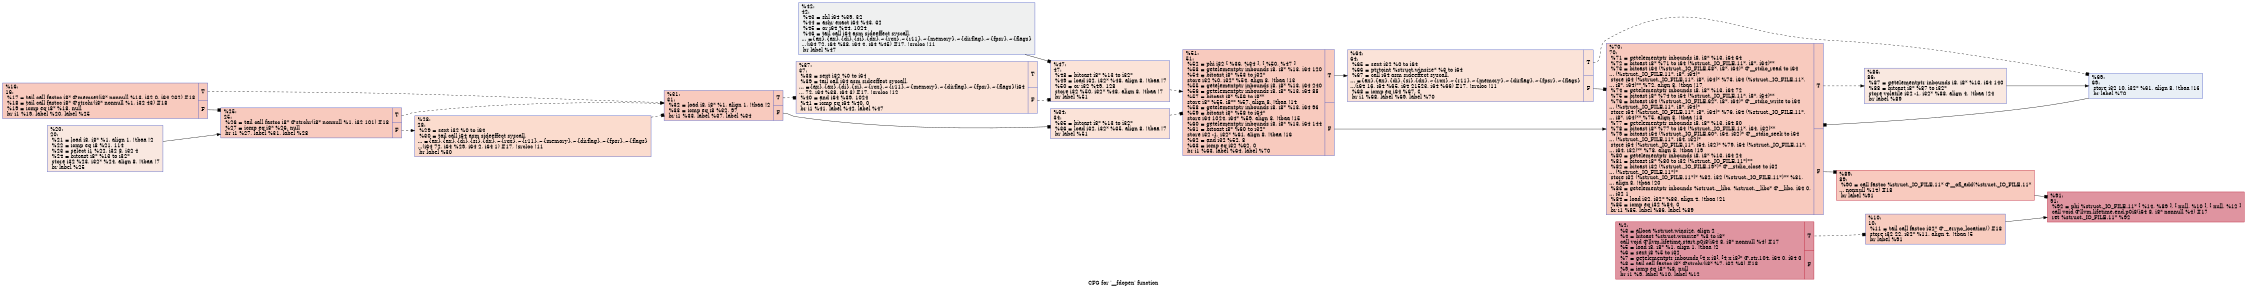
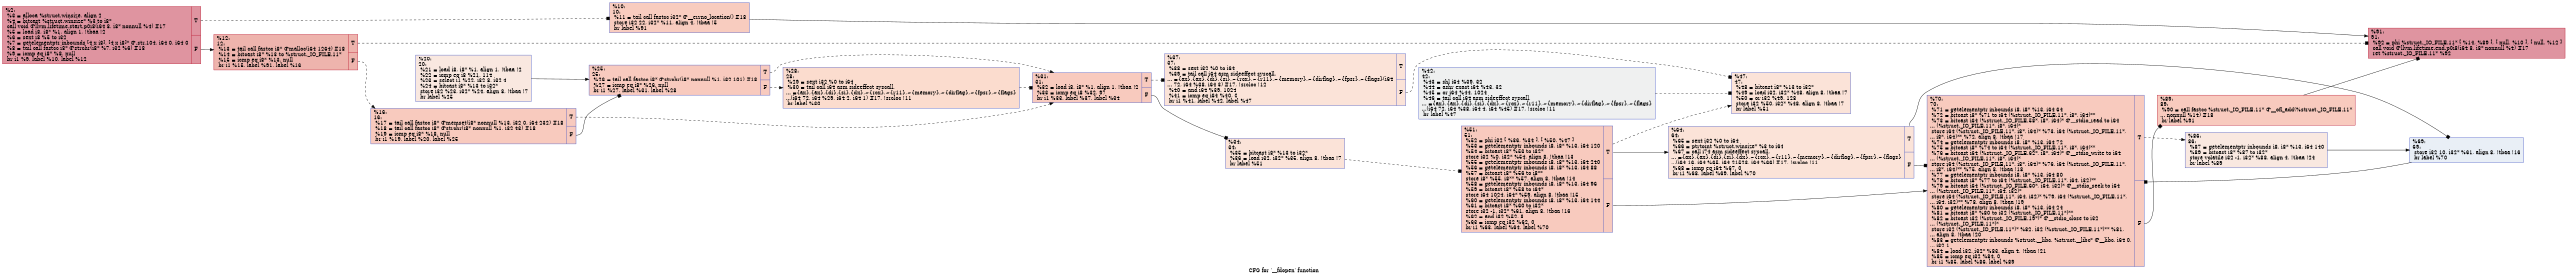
edge "%64:" -> "%69:": style dashed -> solid
node "%12:": added
edge "%42:" -> "%47:": style solid -> dashed
node "%64:": text "%67 = call i64 asm sideeffect syscall," -> "%67 = call i74 asm sideeffect syscall,"
node "%86:": text "%88 = bitcast i8* %87 to i32*" -> "%89 = bitcast i8* %87 to i32*"
edge "%47:" -> "%51:": reversed
